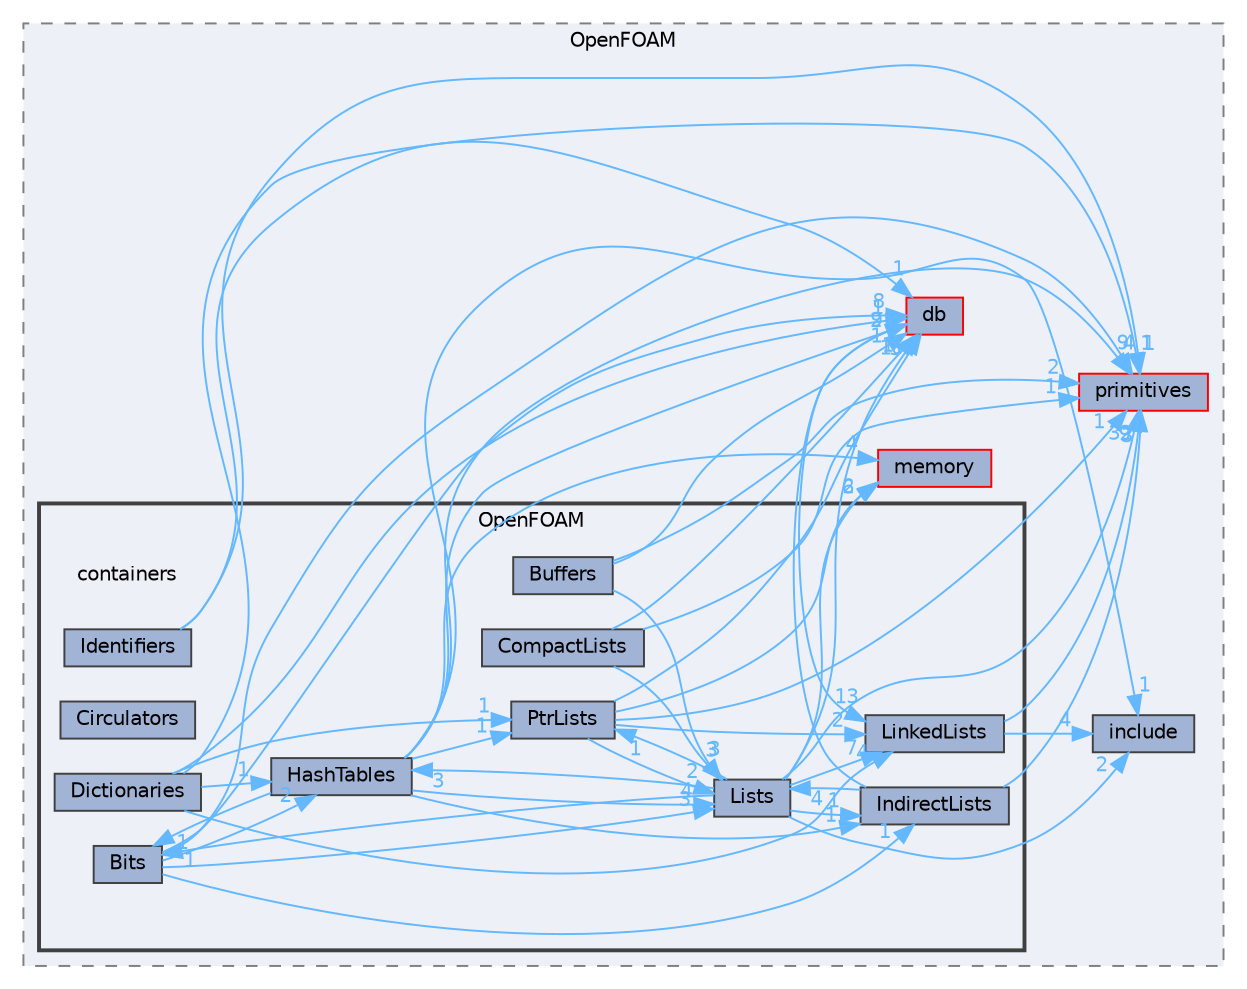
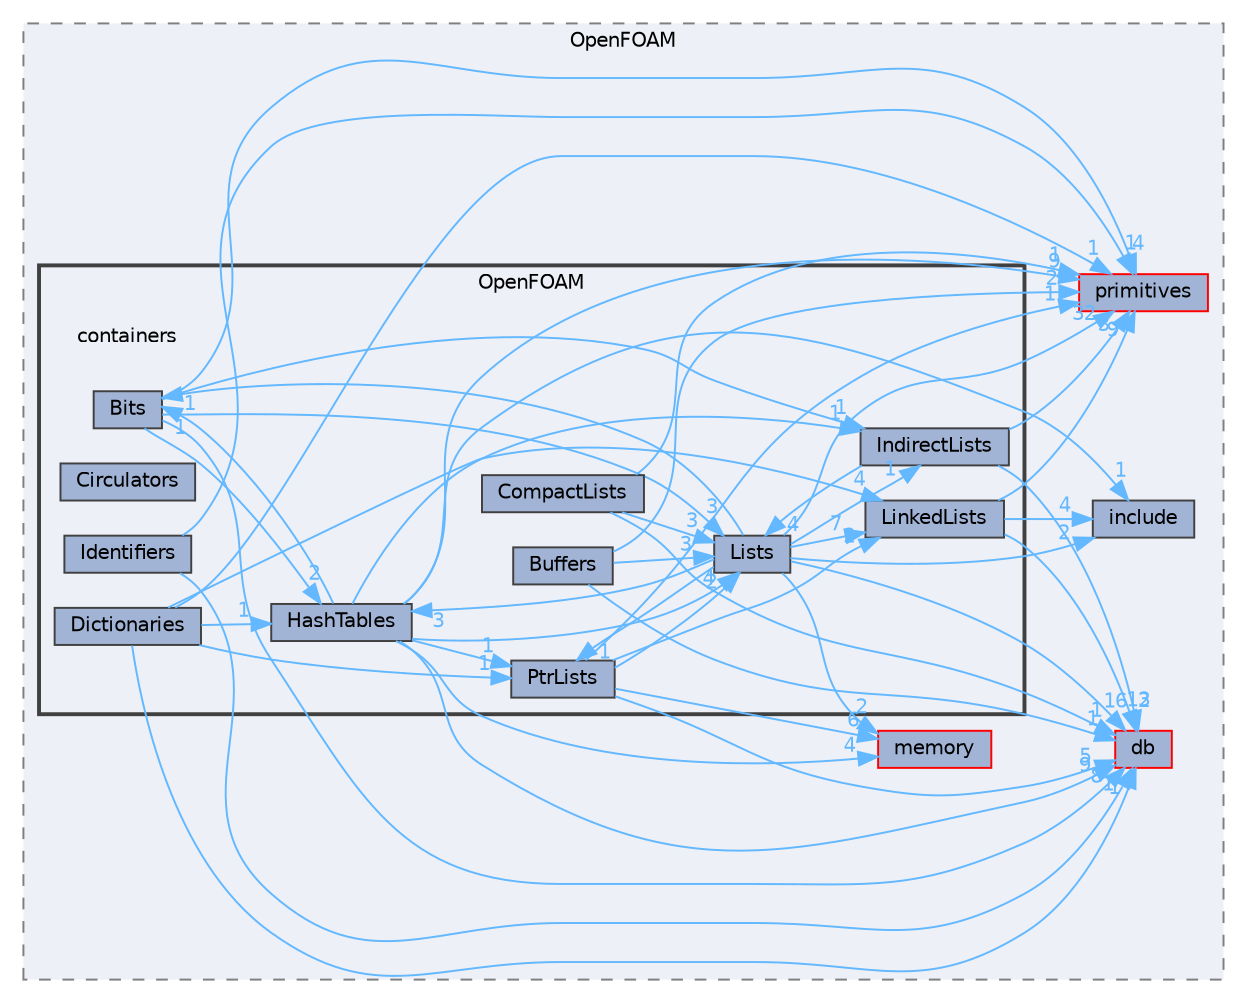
edge "db" -> "LinkedLists": reversed
